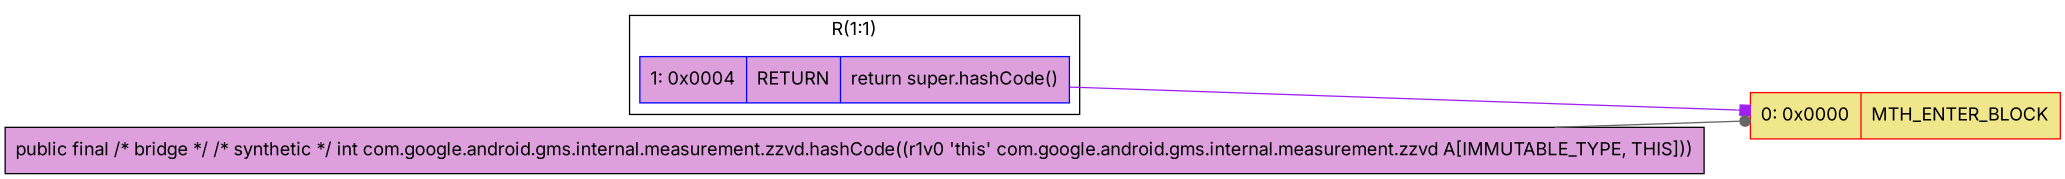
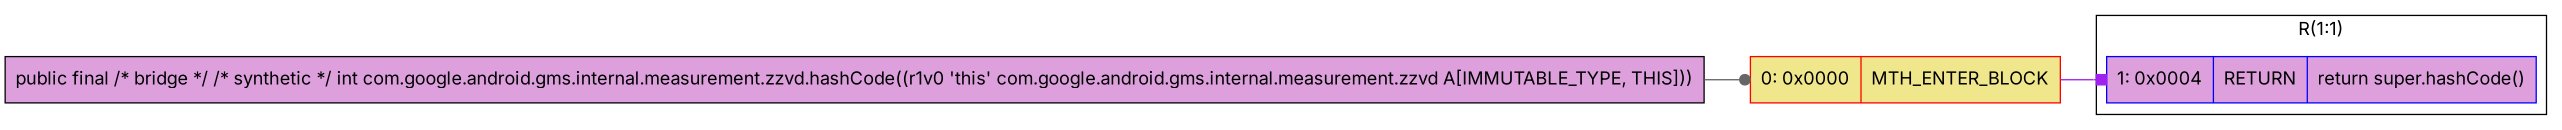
edge "1: 0x0004" -> "0: 0x0000": reversed
